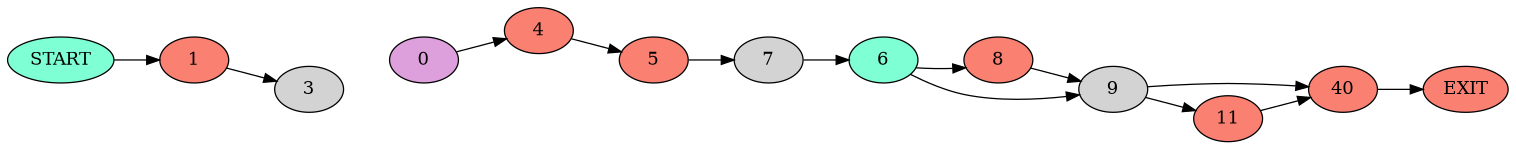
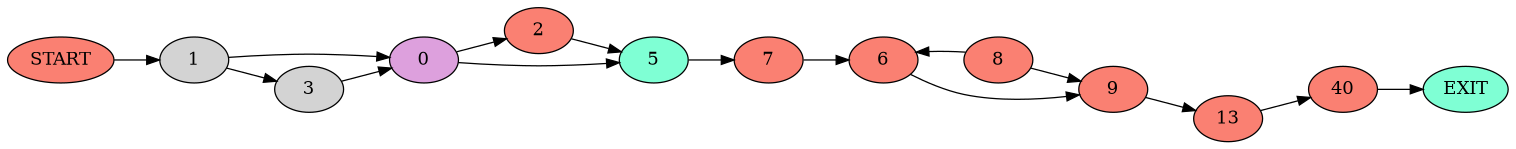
node "4": label "4" -> "2"
edge "1" -> "0": added
node "START": fillcolor aquamarine -> salmon
node "1": fillcolor salmon -> lightgrey
node "5": fillcolor salmon -> aquamarine
node "7": fillcolor lightgrey -> salmon
node "6": fillcolor aquamarine -> salmon
edge "0" -> "5": added
edge "6" -> "8": reversed
edge "3" -> "0": added
edge "9" -> "40": removed
node "9": fillcolor lightgrey -> salmon
node "EXIT": fillcolor salmon -> aquamarine
node "11": label "11" -> "13"
